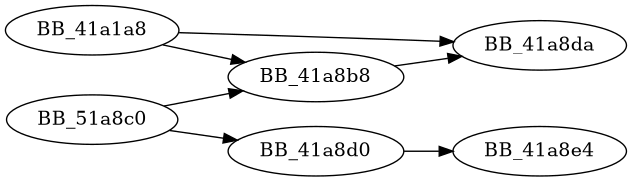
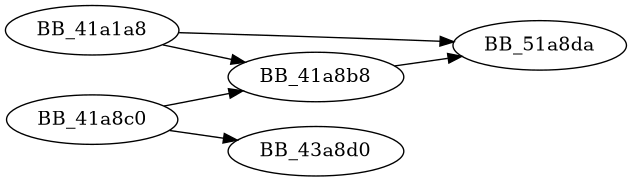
node "BB_41a8da": label "BB_41a8da" -> "BB_51a8da"
node "BB_51a8c0": label "BB_51a8c0" -> "BB_41a8c0"
node "BB_41a8d0": label "BB_41a8d0" -> "BB_43a8d0"
node "BB_41a8e4": removed
